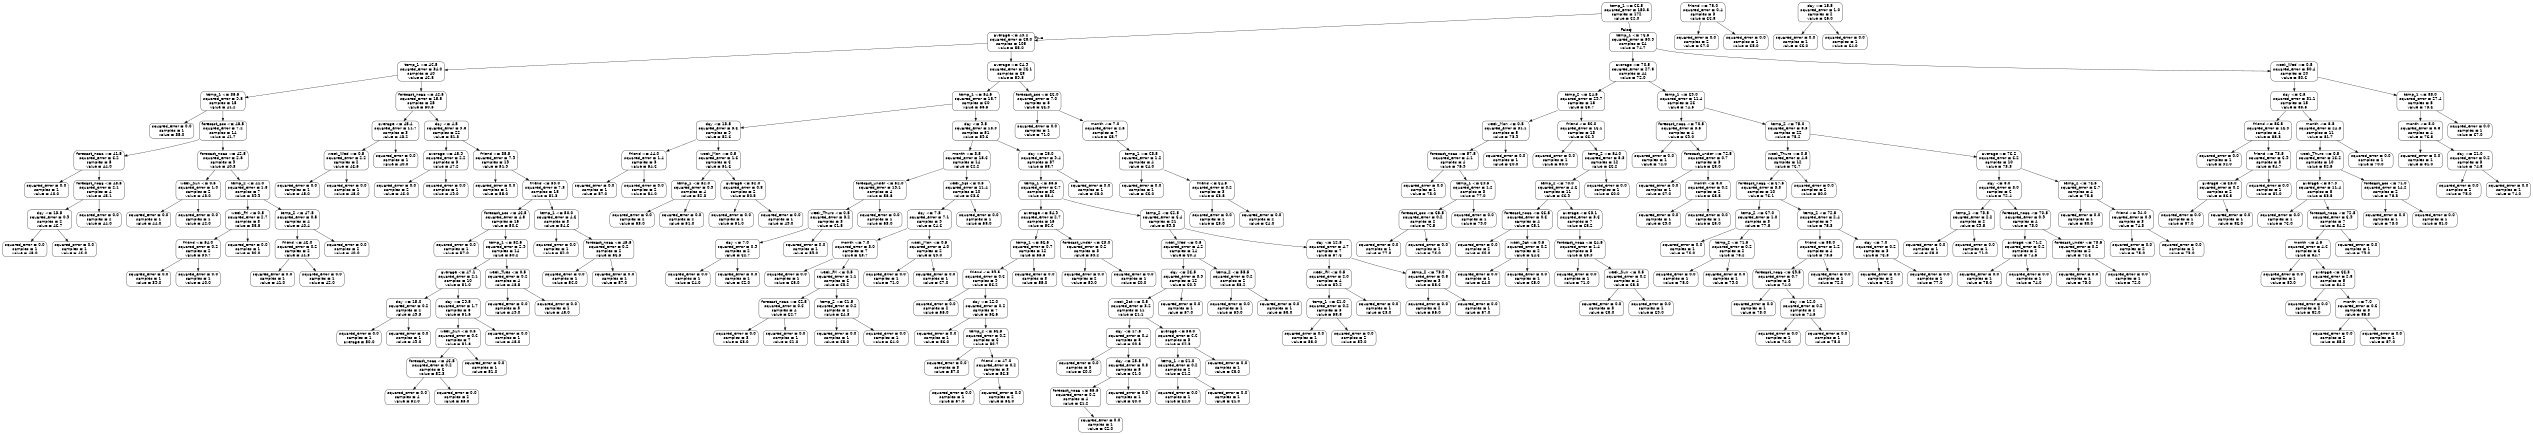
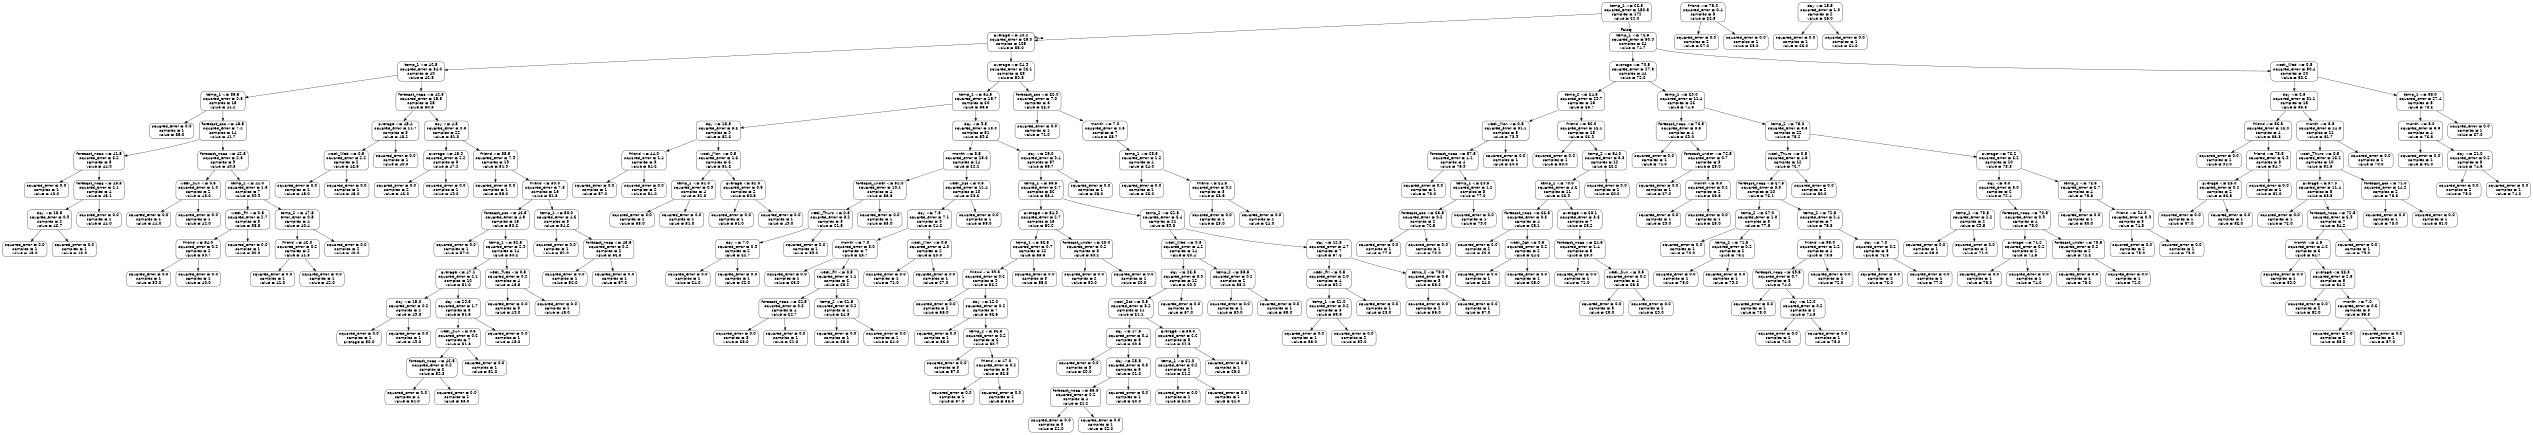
edge "day <= 8.0 squared_error = 3.0 samples = 6 value = 72.4" -> "temp_1 <= 73.5 squared_error = 2.2 samples = 2 value = 69.5": removed
node "temp_2 <= 47.5 squared_error = 0.5 samples = 4 value = 40.4": label "temp_2 <= 47.5 squared_error = 0.5 samples = 4 value = 40.4" -> "temp_2 <= 47.5 error_error = 0.5 samples = 4 value = 40.4"
node "squared_error = 0.0 samples = 3 value = 61.0": added
